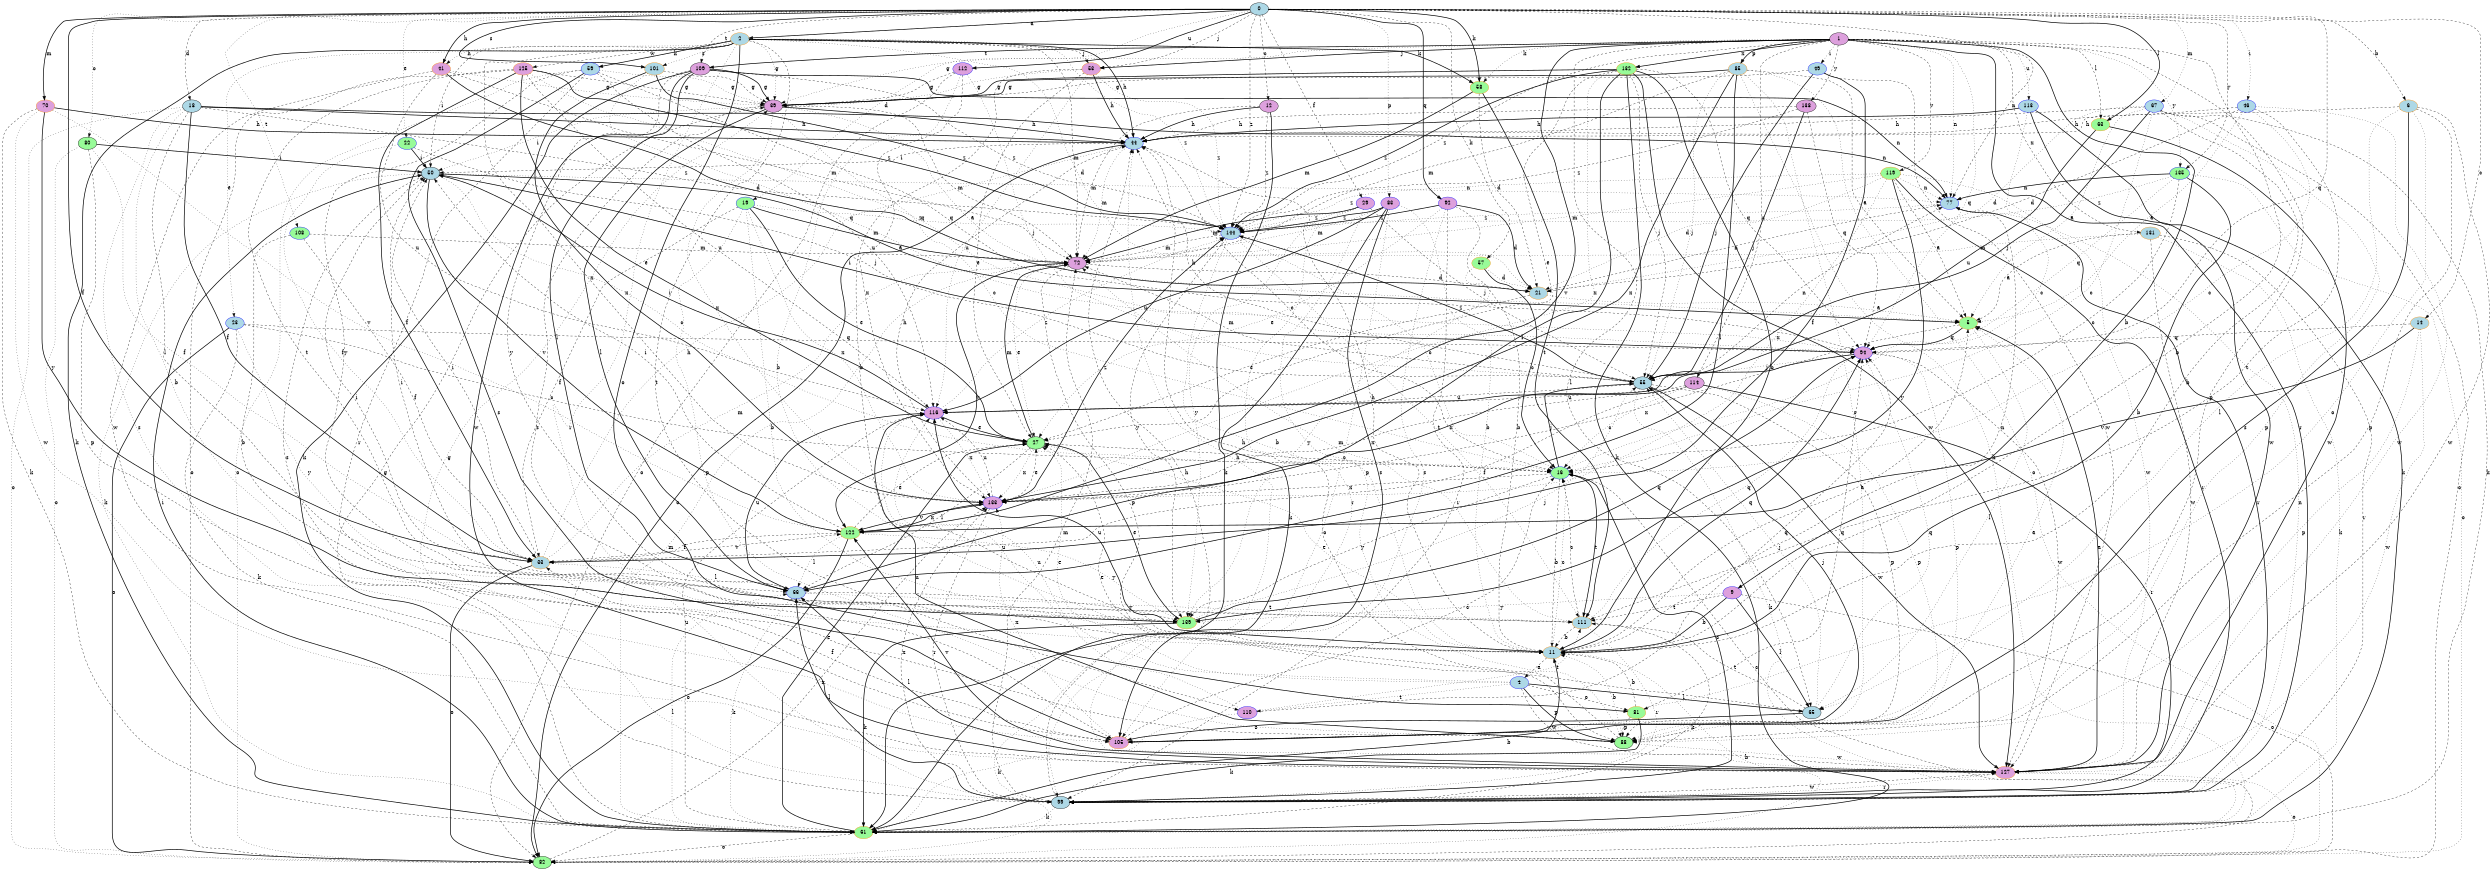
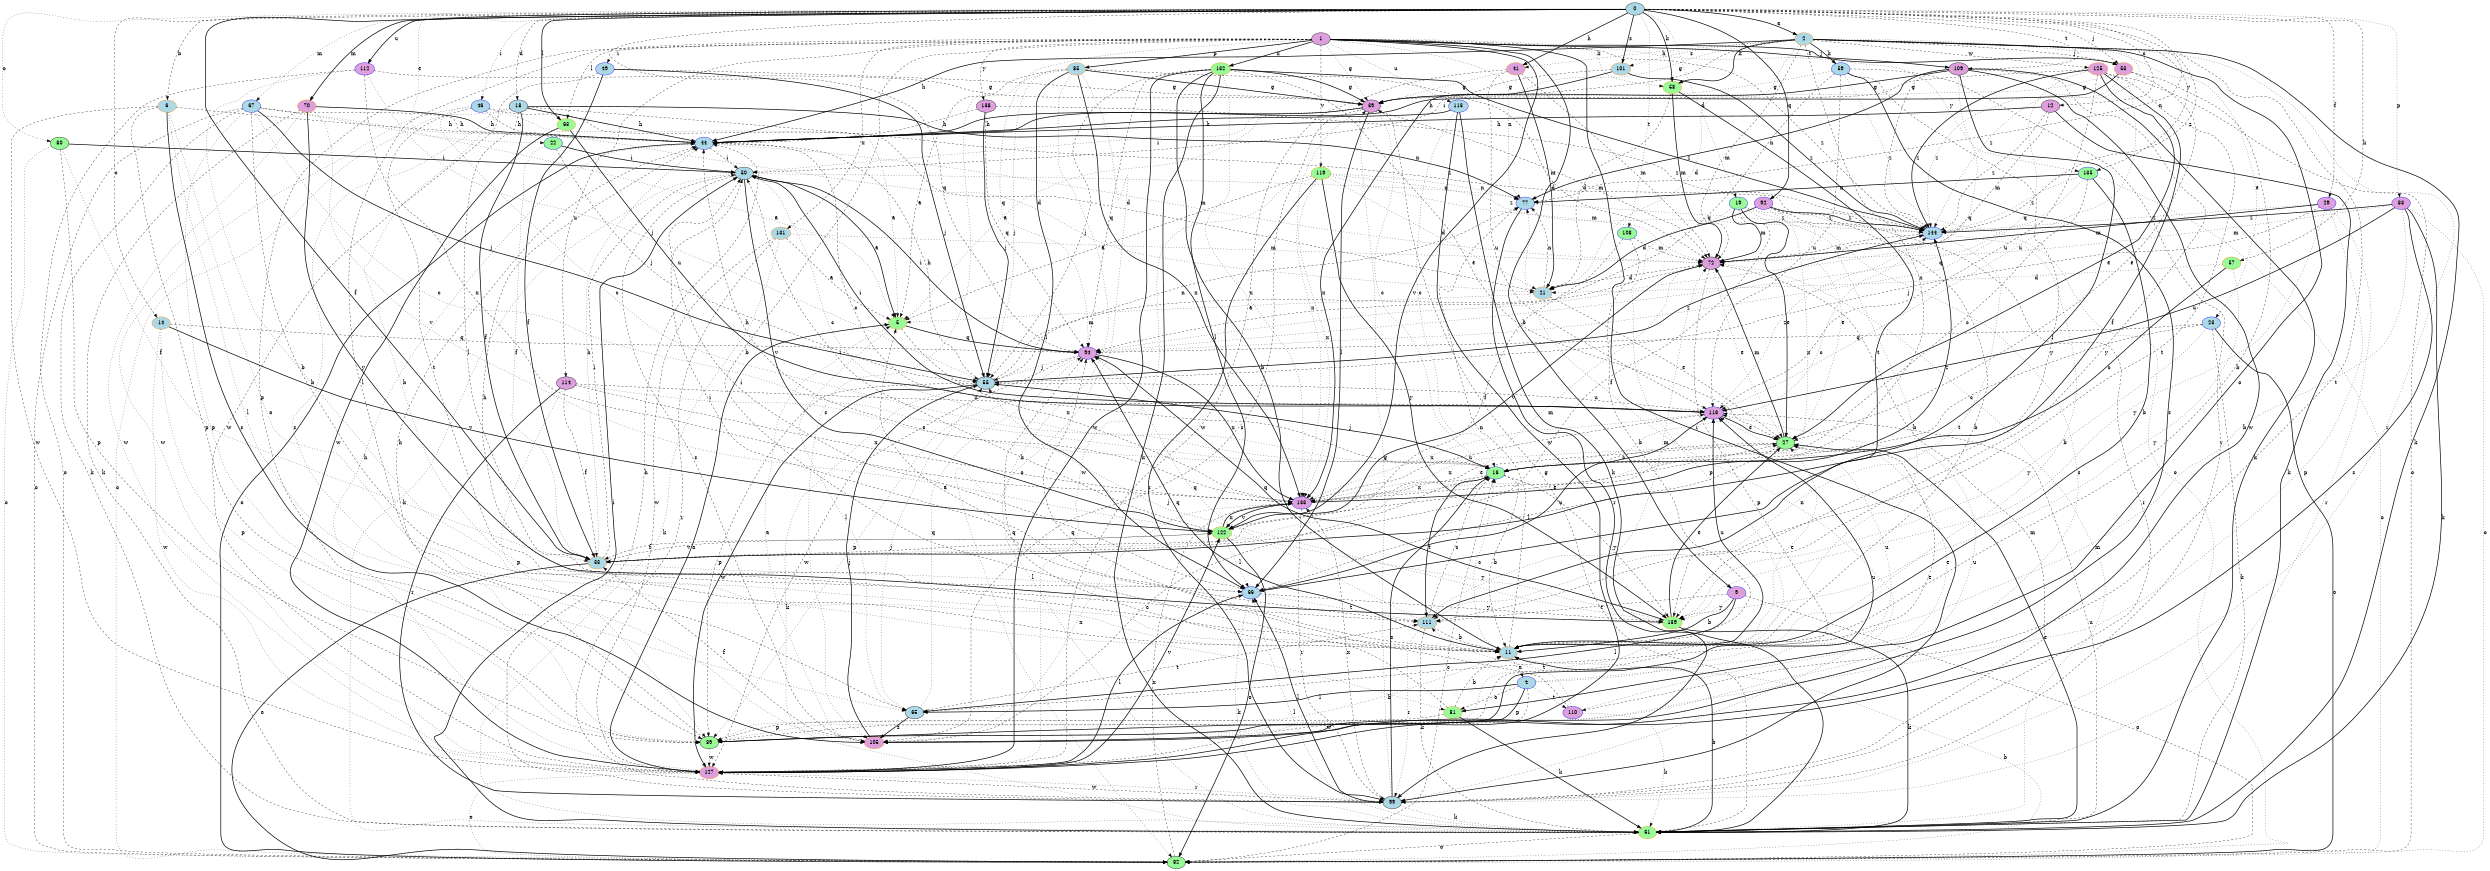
edge "101" -> "94": now "109" -> "94"
edge "144" -> "139": removed, label "y"
node "88": label "88" -> "89"
